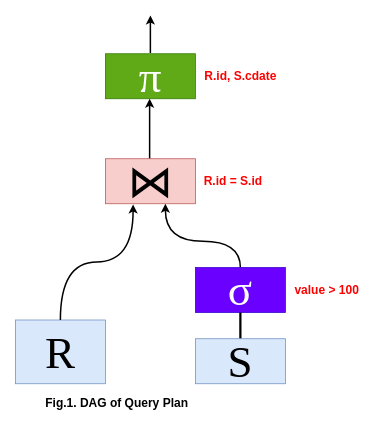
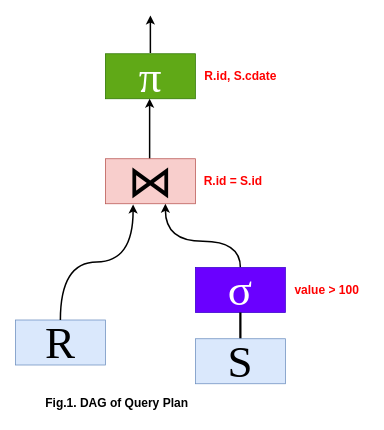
node "R": size 90x64 -> 90x45
